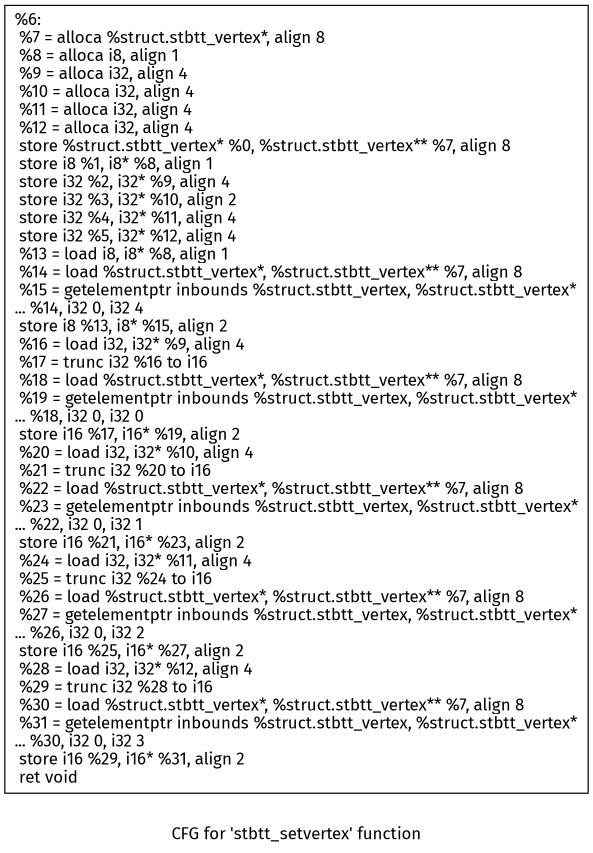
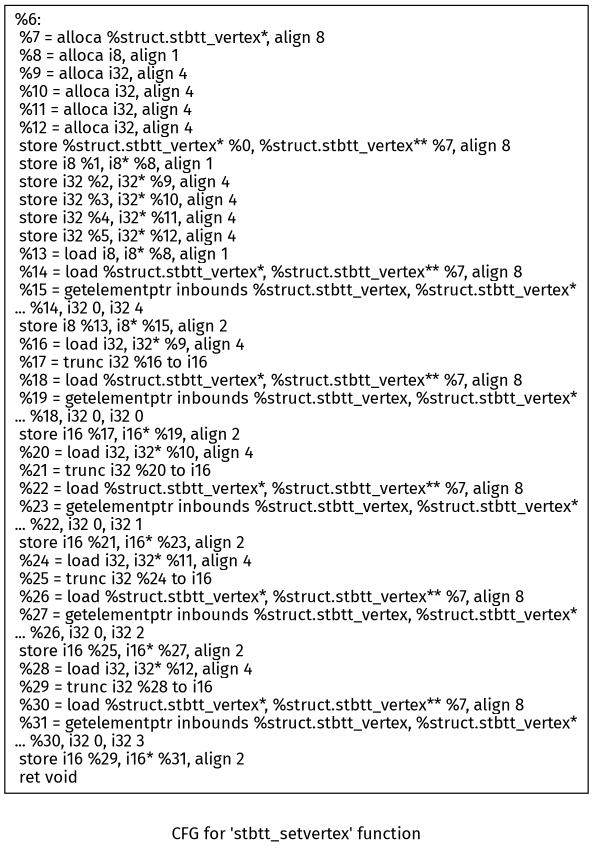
node "%6:": text "store i32 %3, i32* %10, align 2" -> "store i32 %3, i32* %10, align 4"
